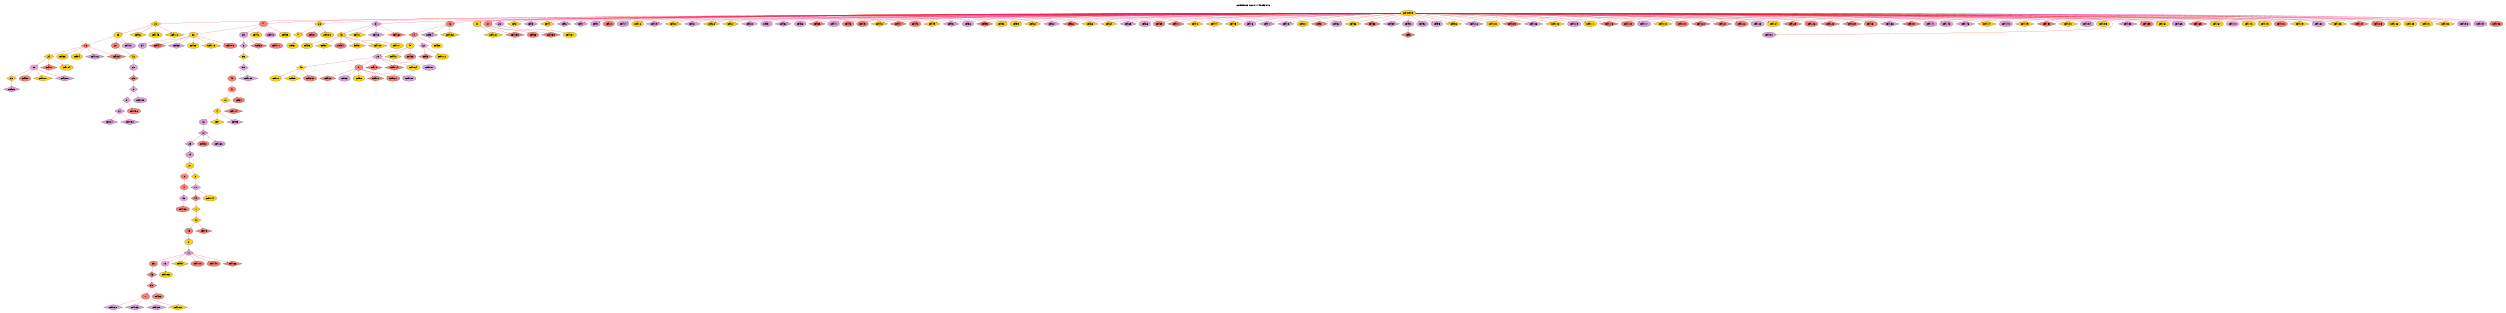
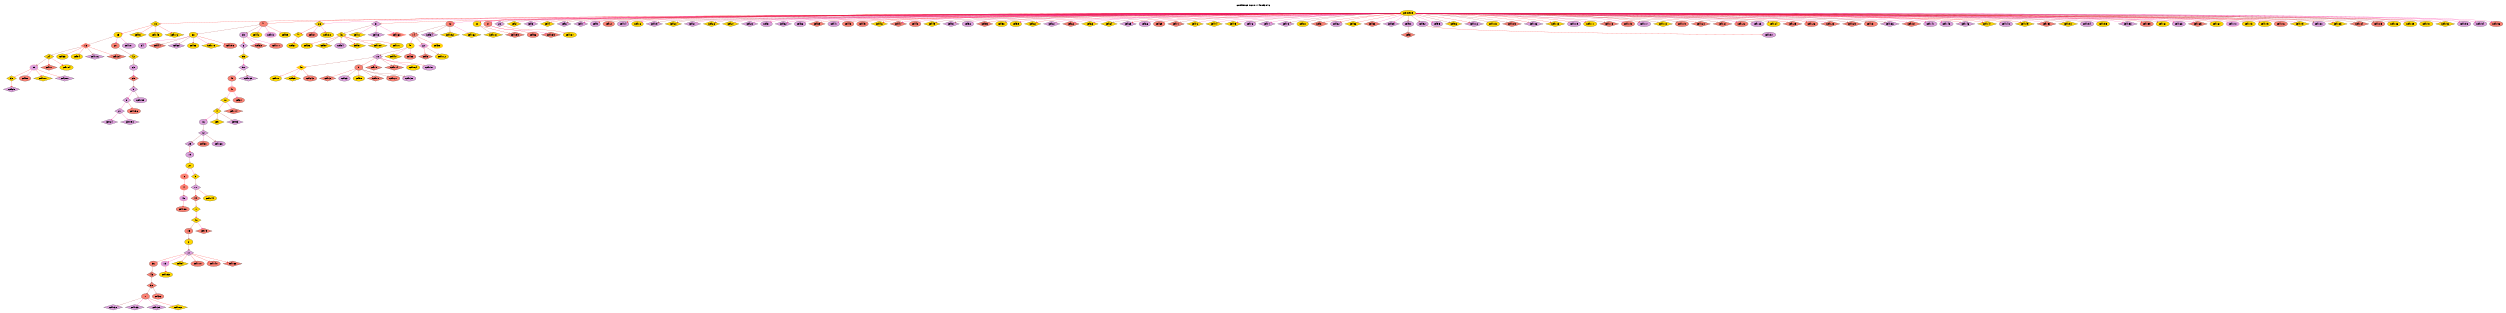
edge "germline" -> "cell157": now "cell92" -> "cell157"
node "cell162": added
node "cell84": fillcolor salmon -> plum
